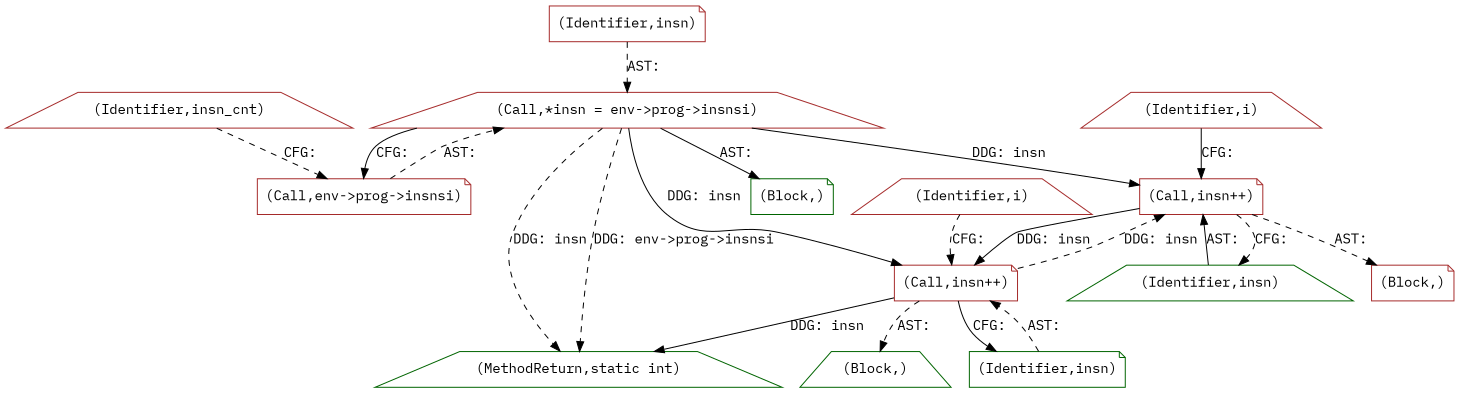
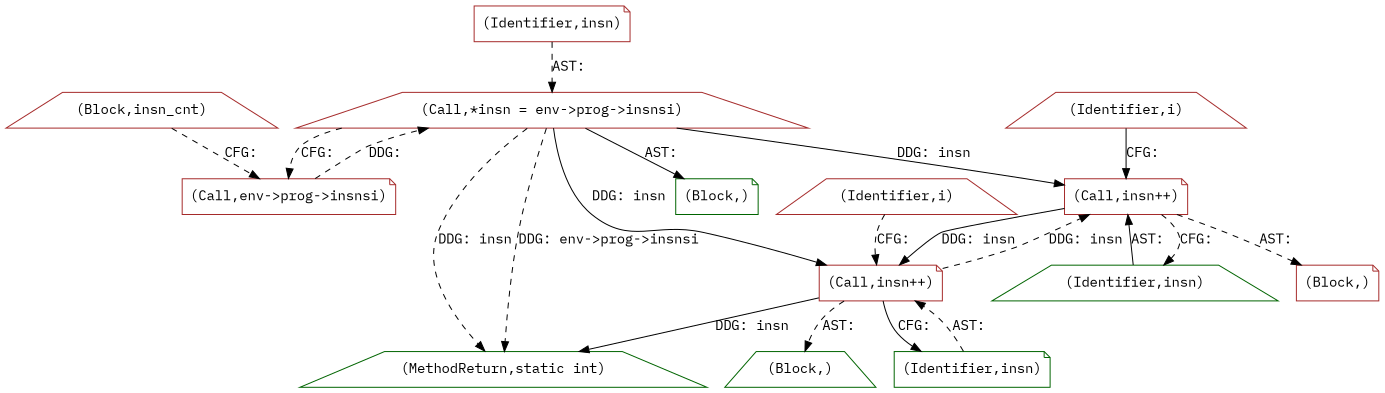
node "(Identifier,insn_cnt)": label "(Identifier,insn_cnt)" -> "(Block,insn_cnt)"
edge "(Call,*insn = env->prog->insnsi)" -> "(Call,env->prog->insnsi)": style solid -> dashed
edge "(Call,env->prog->insnsi)" -> "(Call,*insn = env->prog->insnsi)": label "AST: " -> "DDG: "
